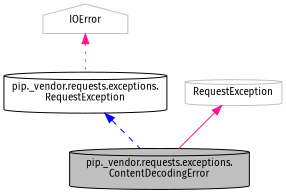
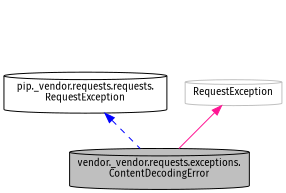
node "IOError": removed
node "pip._vendor.requests.exceptions. RequestException": label "pip._vendor.requests.exceptions. RequestException" -> "pip._vendor.requests.requests. RequestException"
node "pip._vendor.requests.exceptions. ContentDecodingError": label "pip._vendor.requests.exceptions. ContentDecodingError" -> "vendor._vendor.requests.exceptions. ContentDecodingError"
